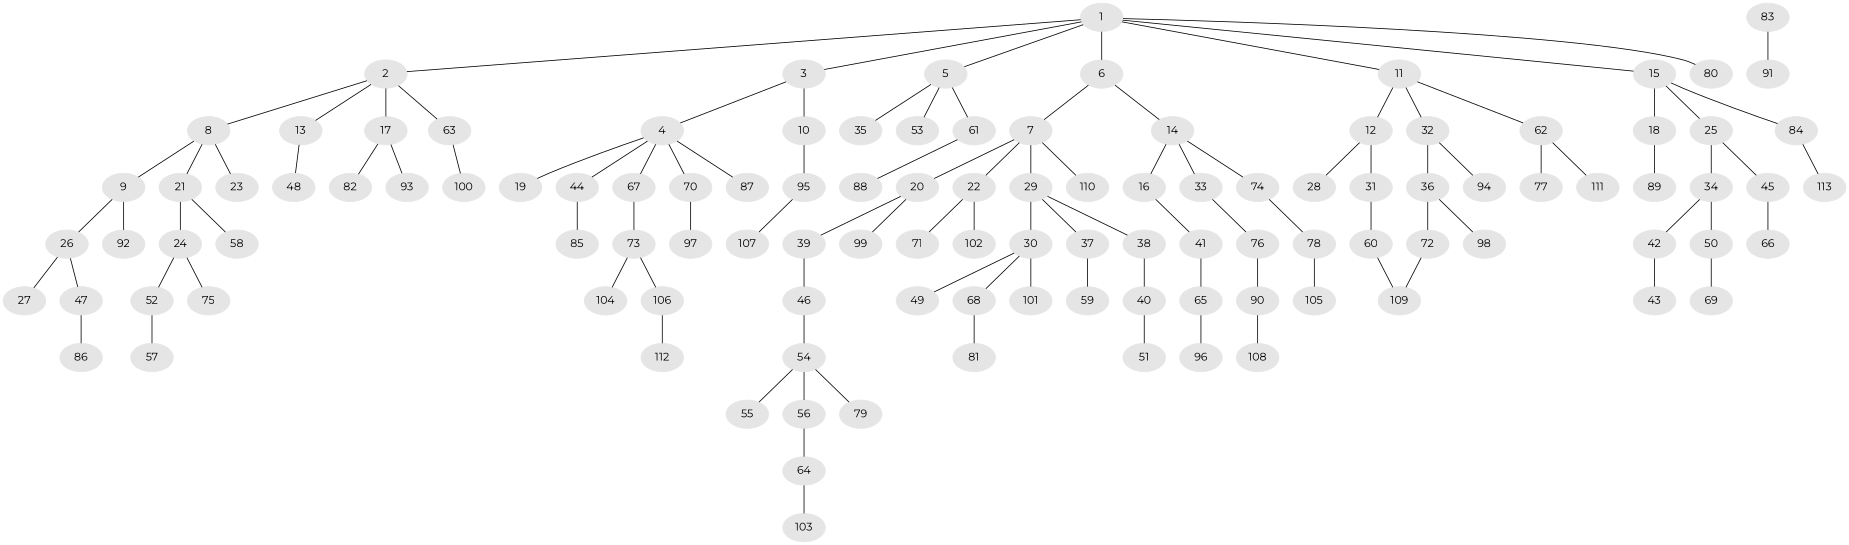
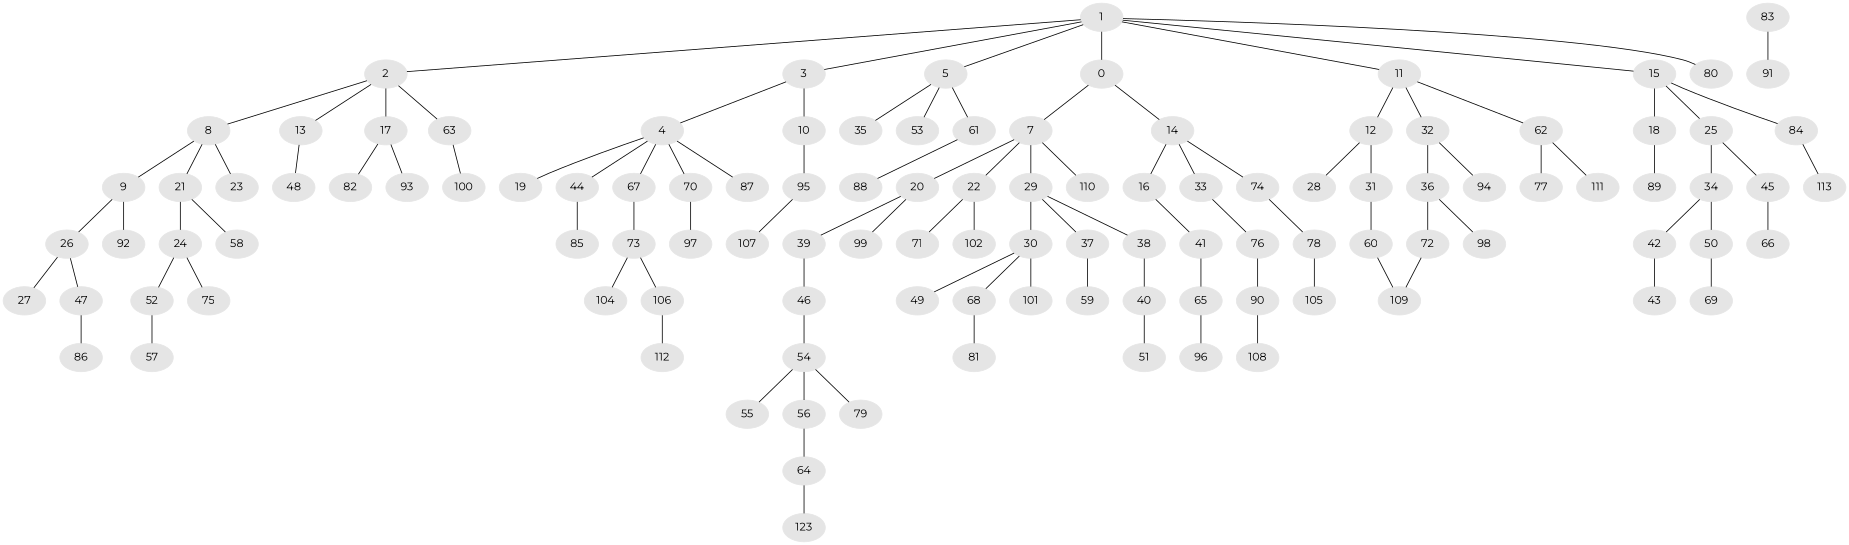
node "6": label "6" -> "0"
node "103": label "103" -> "123"
